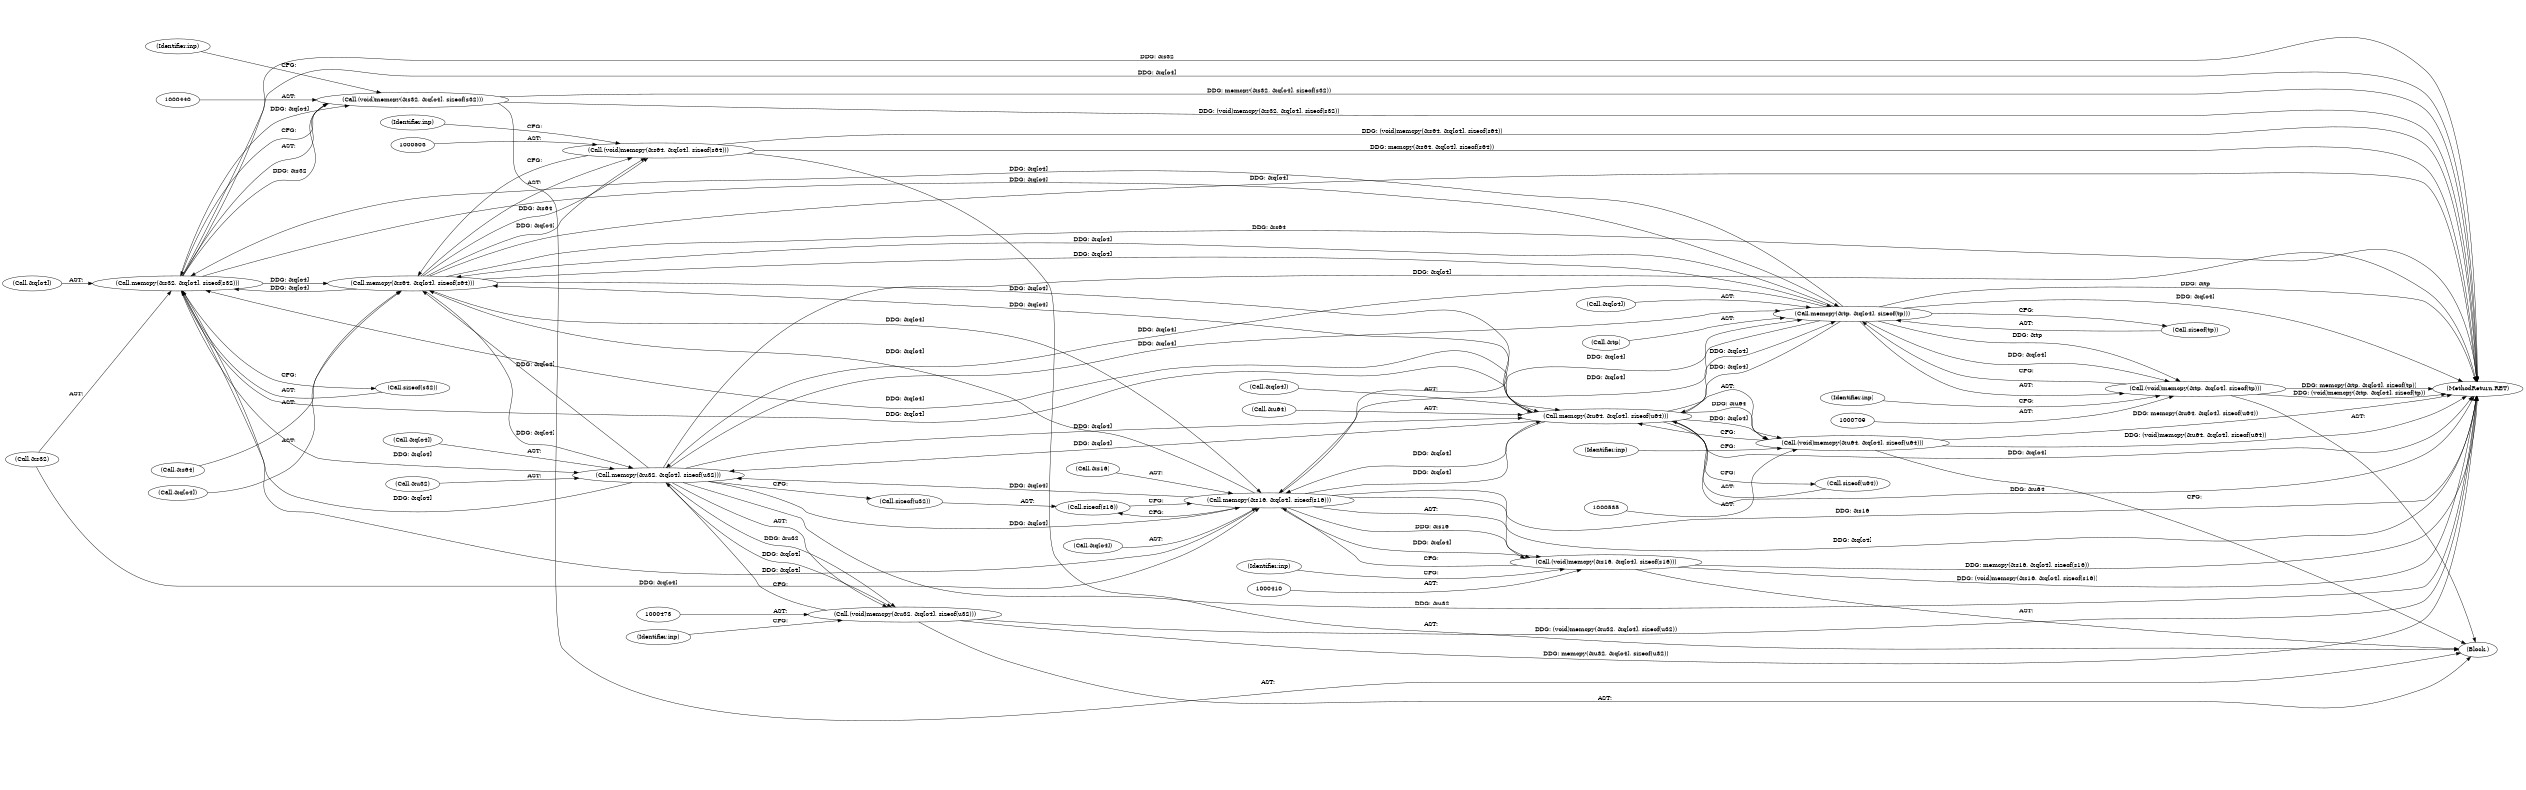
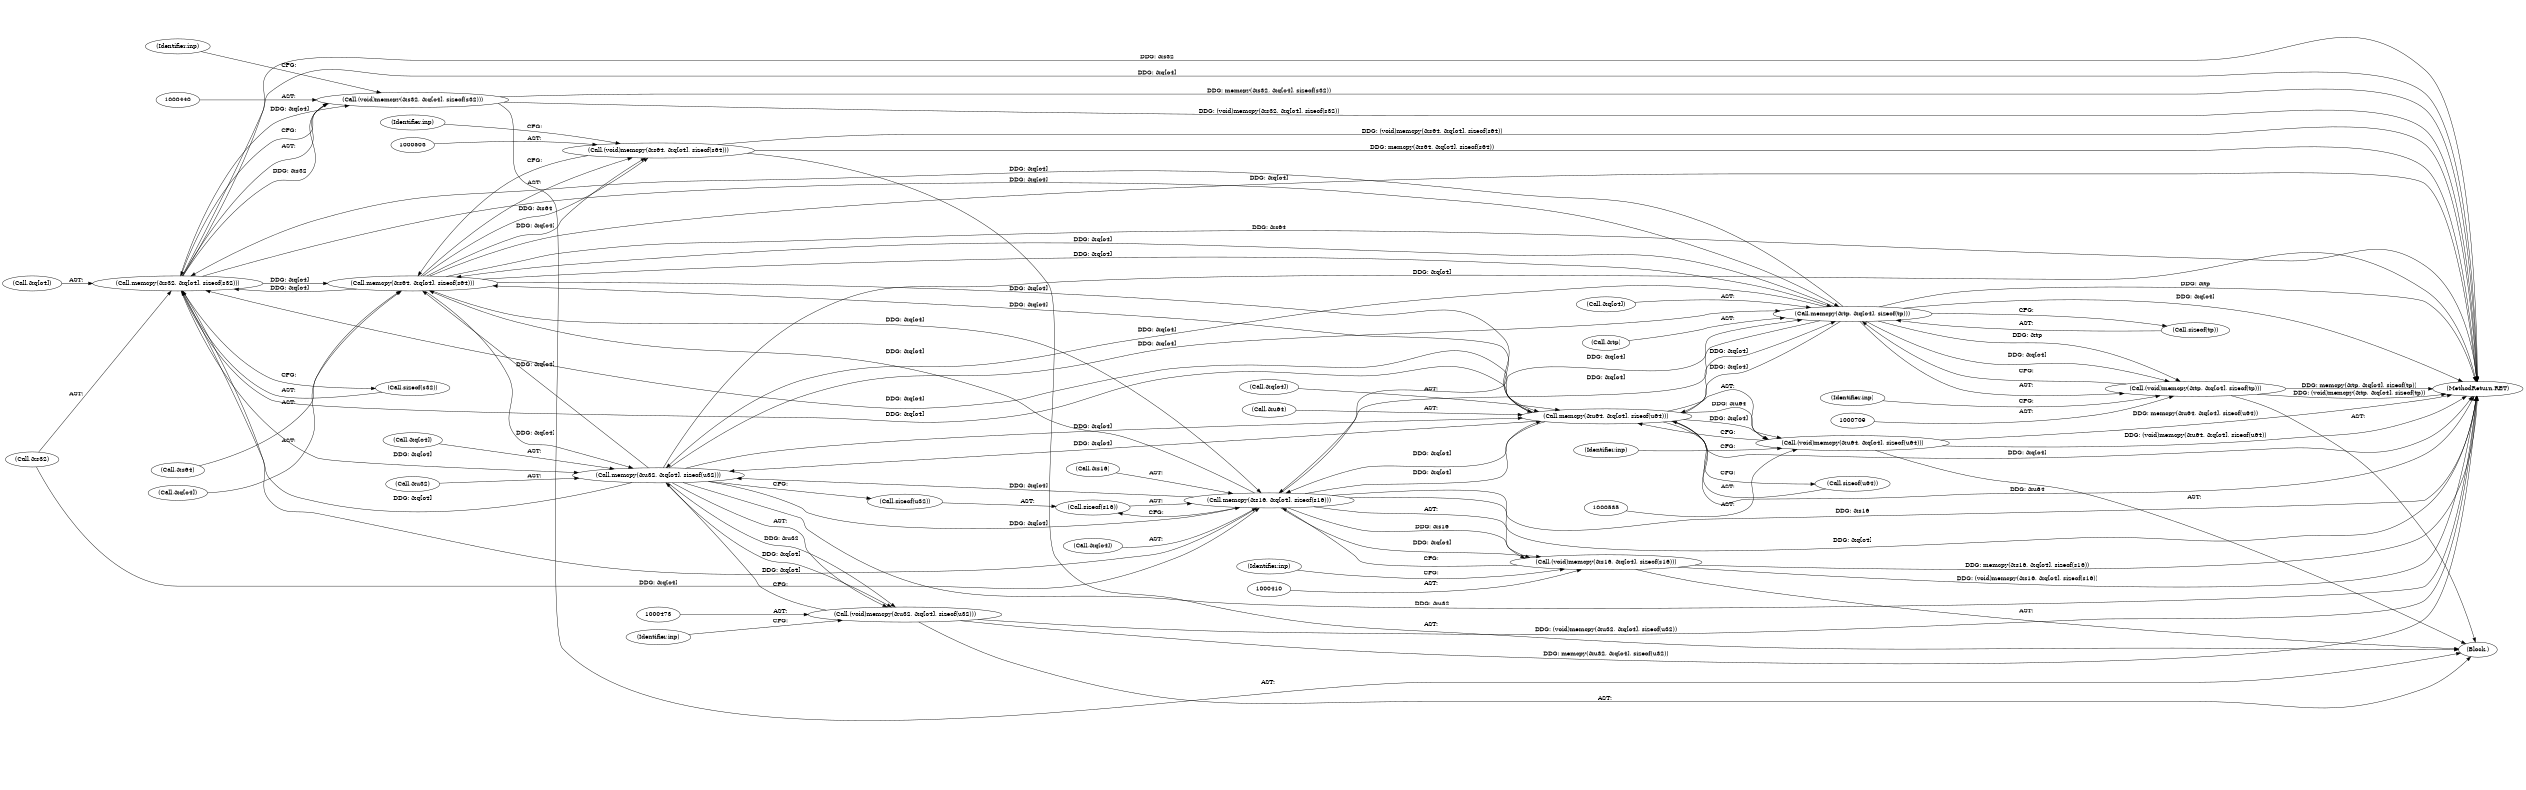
edge "(Call,(void)memcpy(&u64, &q[o4], sizeof(u64)))" -> "(Block,)": label "CFG: " -> "AST: "
edge "(Call,sizeof(s16))" -> "(Call,memcpy(&s16, &q[o4], sizeof(s16)))": label "CFG: " -> "AST: "
